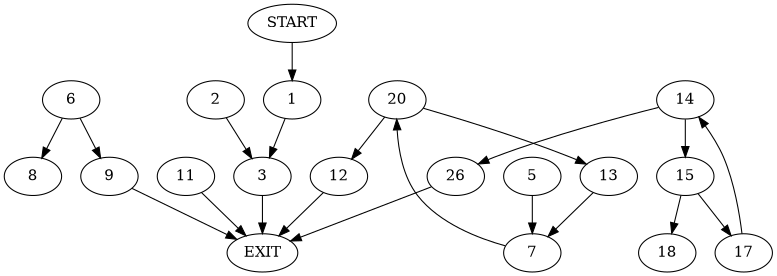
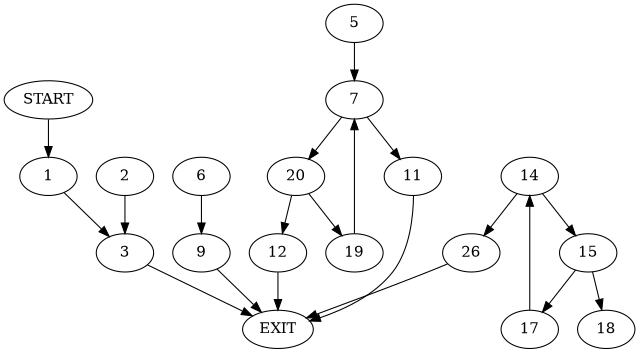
edge "7" -> "11": added
node "8": removed
node "13": label "13" -> "19"
